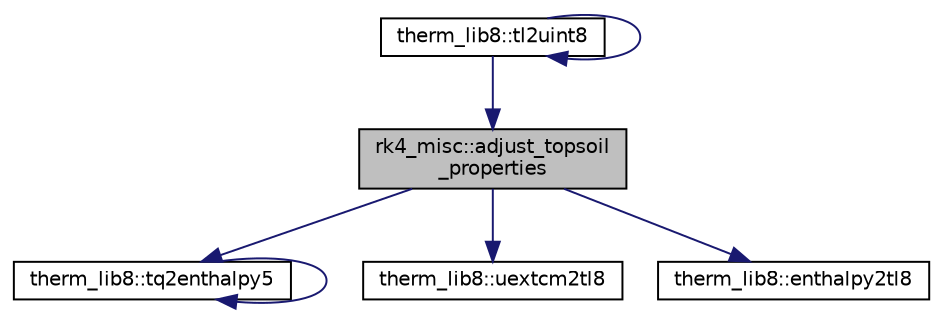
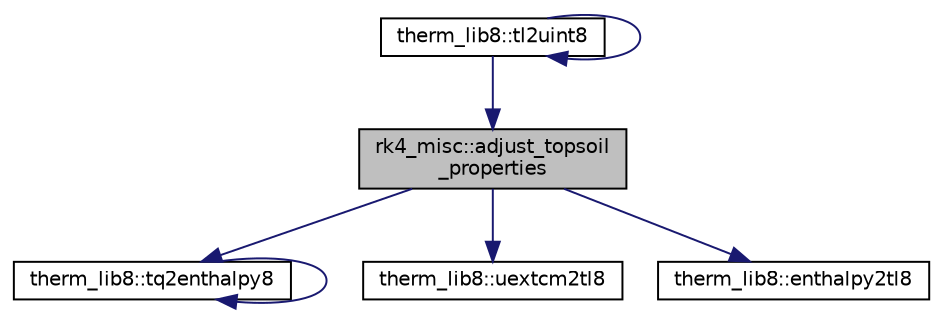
node "therm_lib8::tq2enthalpy5": label "therm_lib8::tq2enthalpy5" -> "therm_lib8::tq2enthalpy8"
